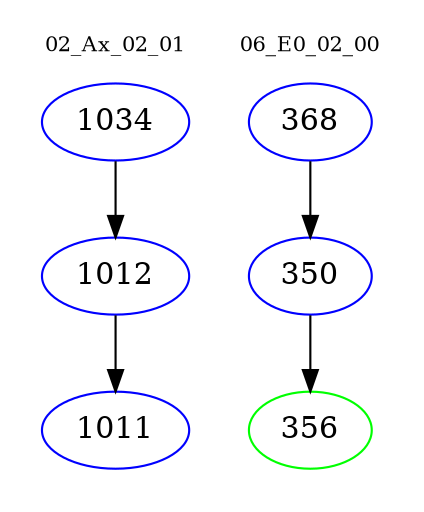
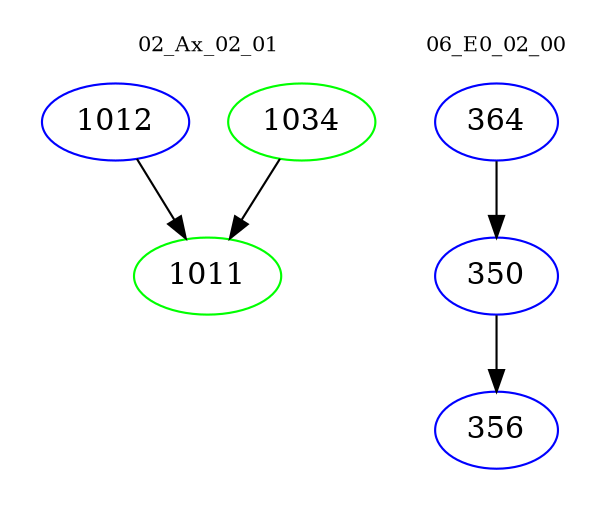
node "1034": color blue -> green
node "368": label "368" -> "364"
edge "1034" -> "1012": now "1034" -> "1011"
node "1011": color blue -> green
node "356": color green -> blue
